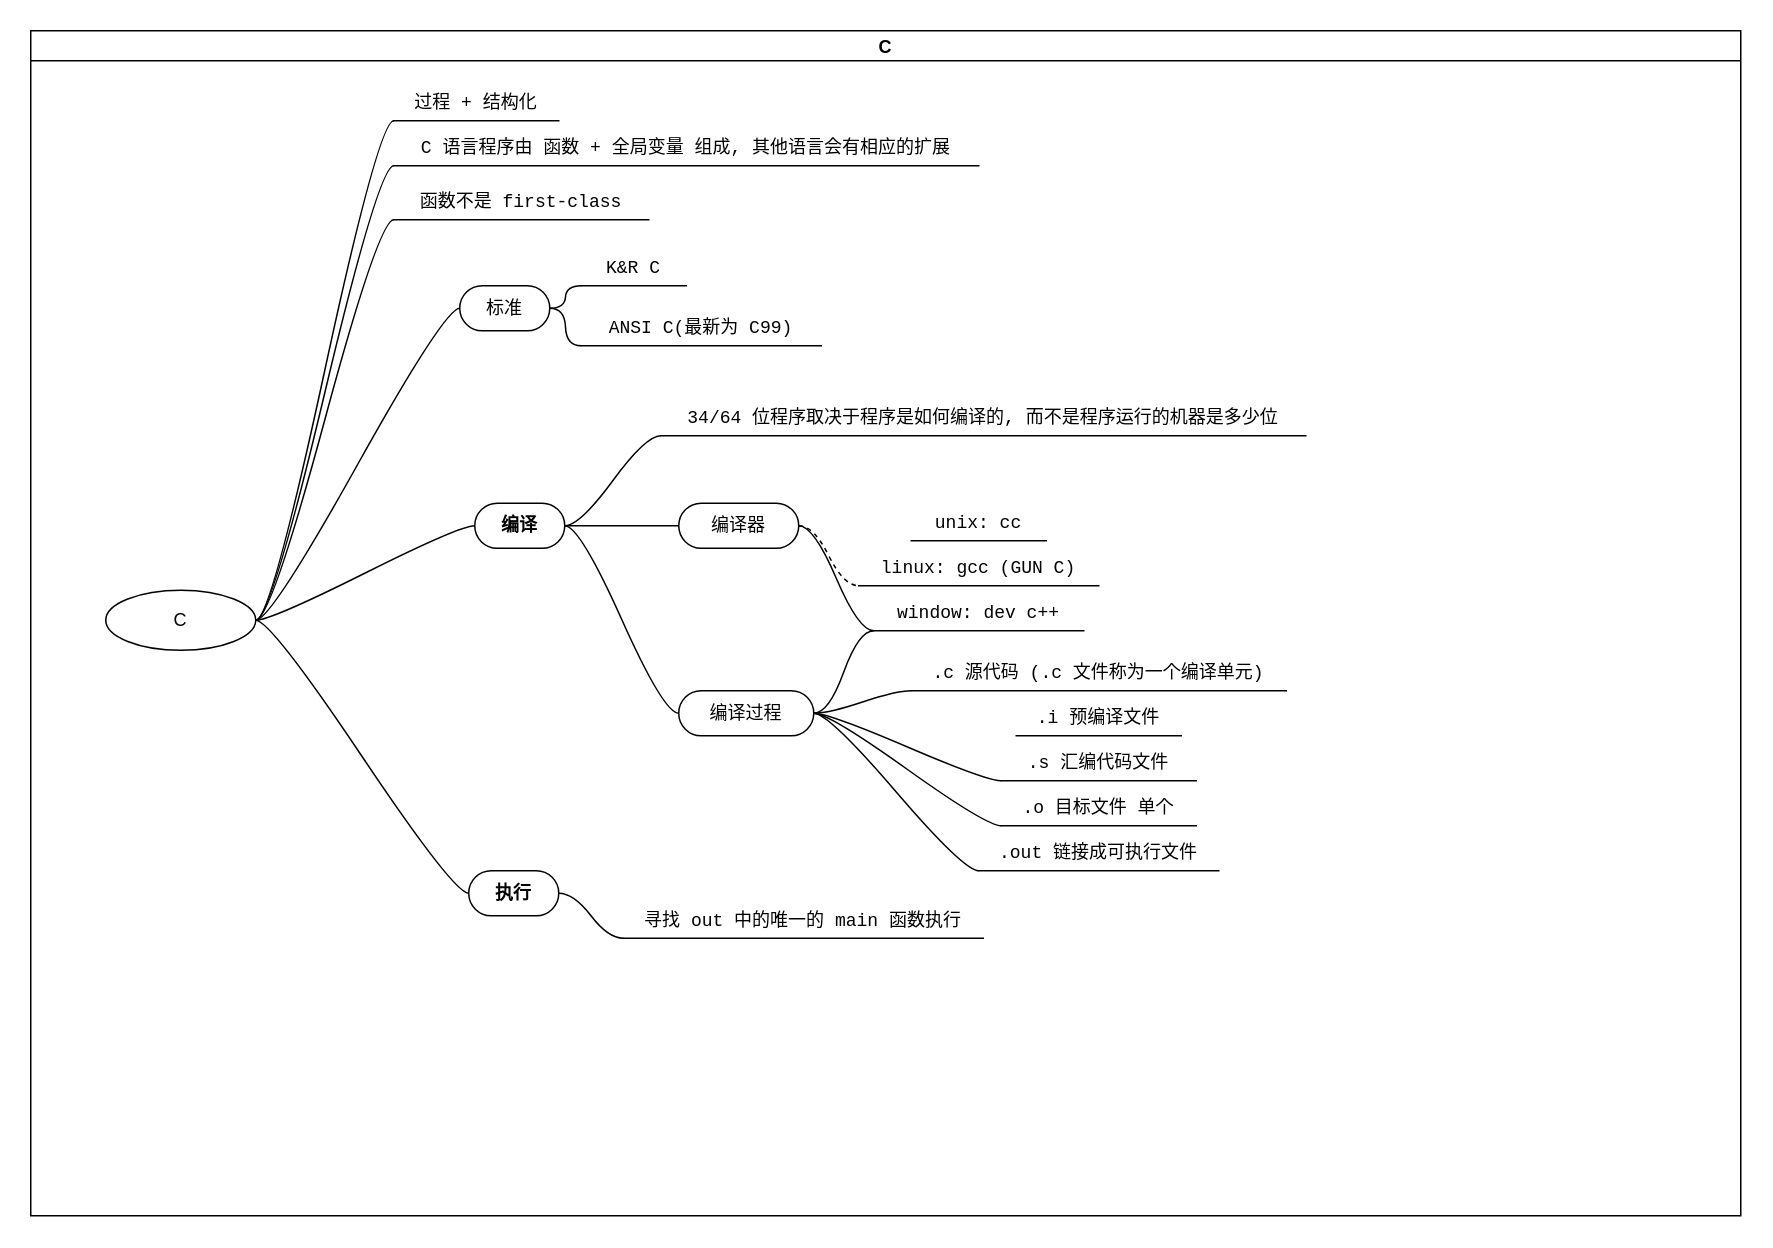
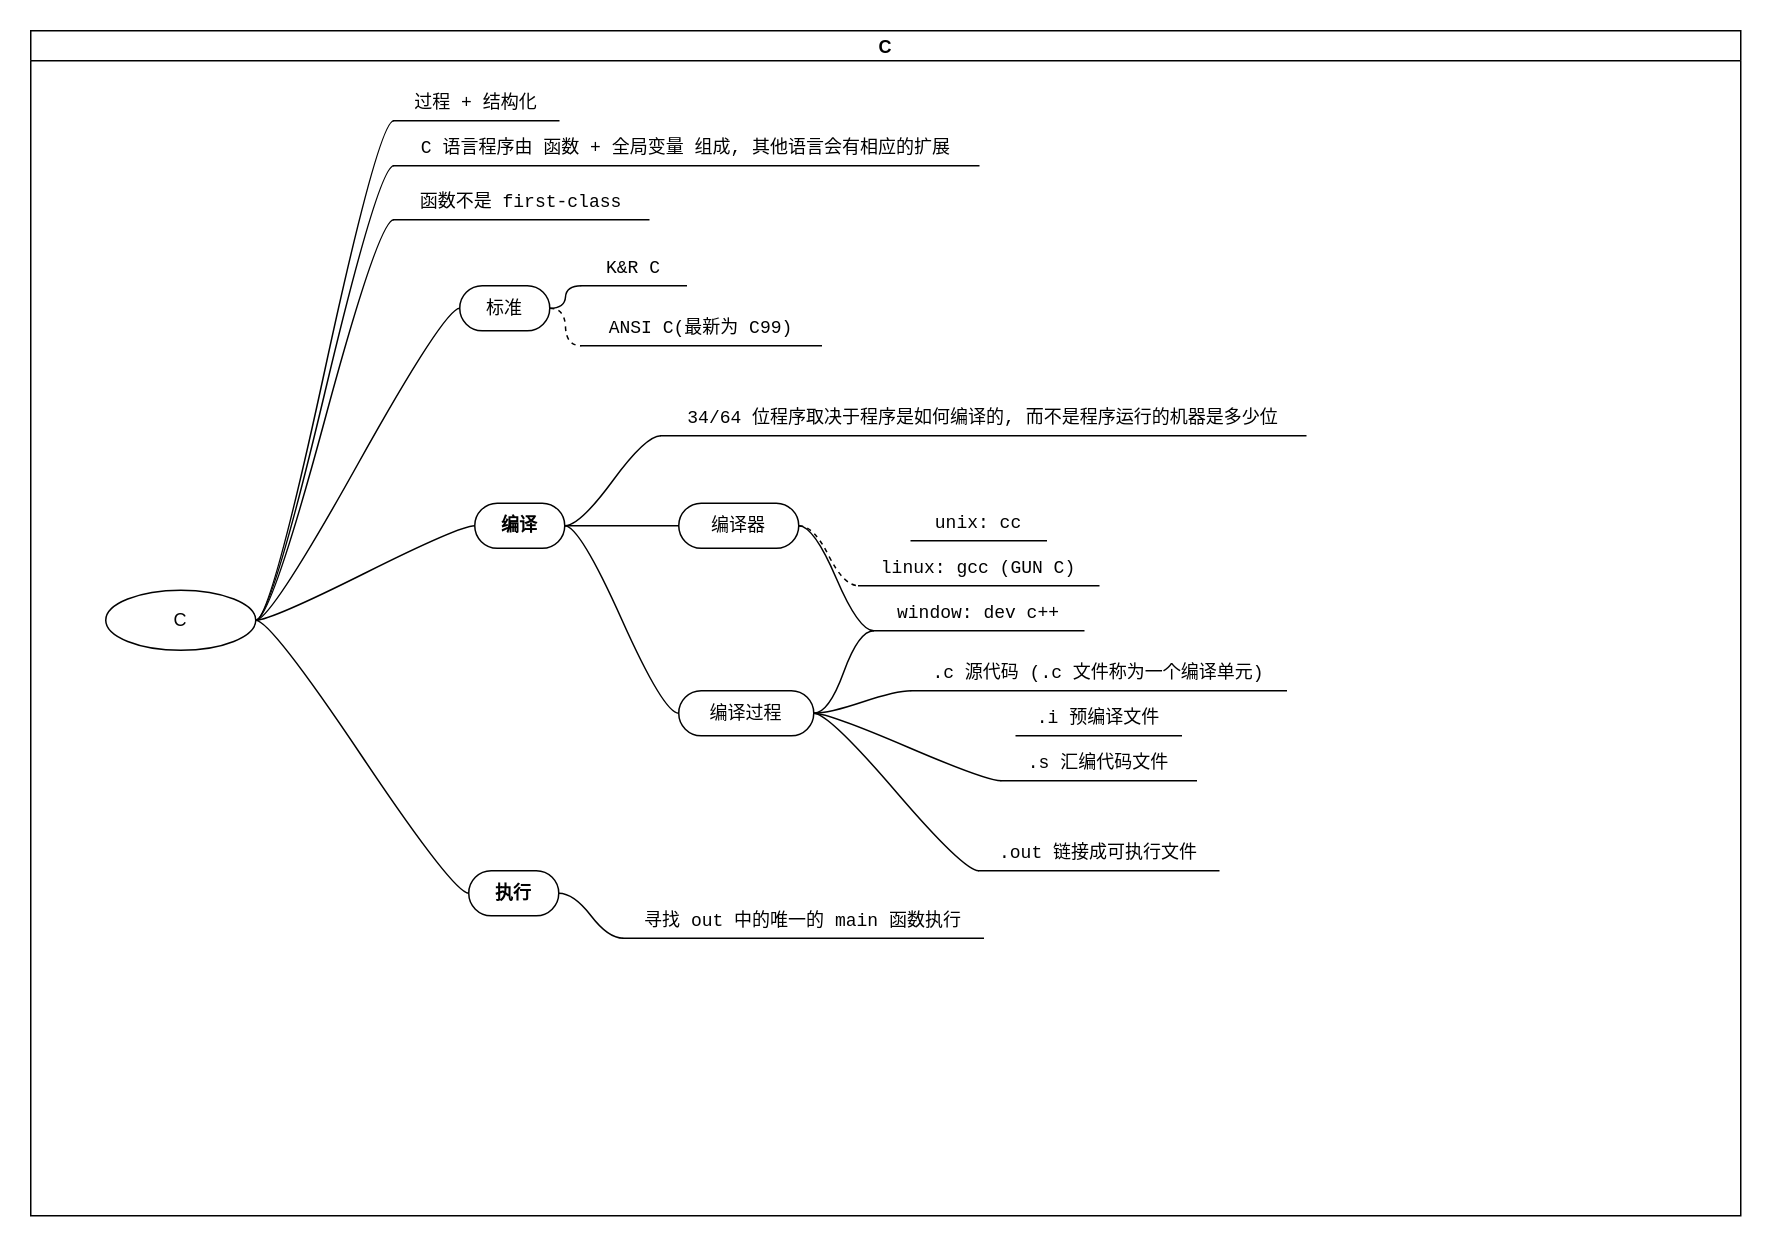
edge "标准" -- "ANSI C(最新为 C99)": style solid -> dashed
edge "编译过程" -- ".o 目标文件 单个": removed
node ".o 目标文件 单个": removed
